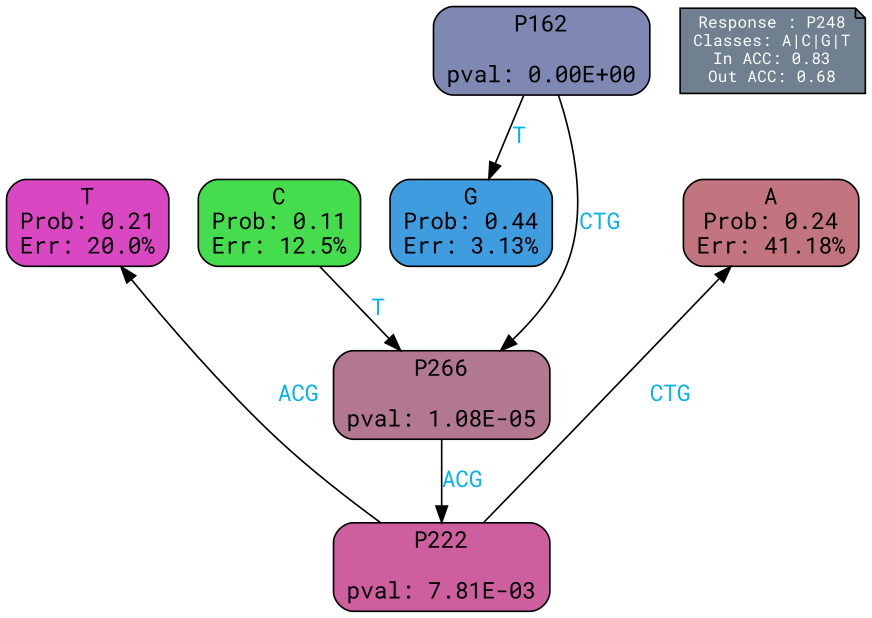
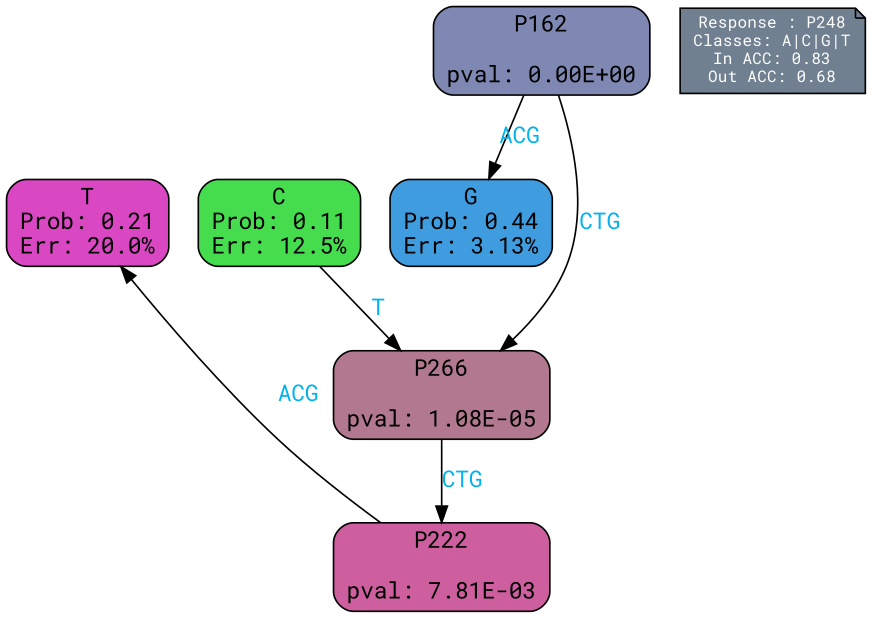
edge "P162 pval: 0.00E+00" -> "G Prob: 0.44 Err: 3.13%": label "T" -> "ACG"
node "A Prob: 0.24 Err: 41.18%": removed
edge "P266 pval: 1.08E-05" -> "P222 pval: 7.81E-03": label "ACG" -> "CTG"
